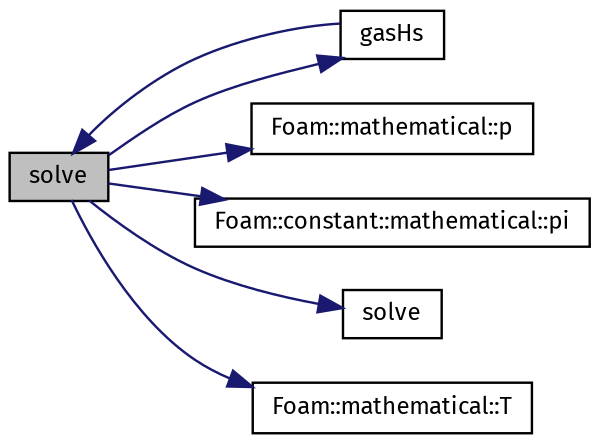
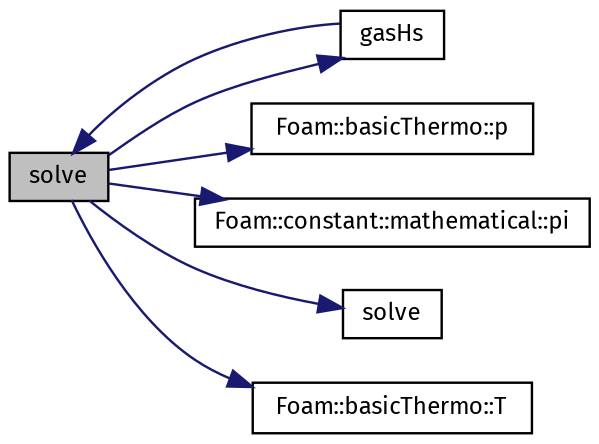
node "Foam::mathematical::p": label "Foam::mathematical::p" -> "Foam::basicThermo::p"
node "Foam::mathematical::T": label "Foam::mathematical::T" -> "Foam::basicThermo::T"
